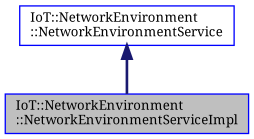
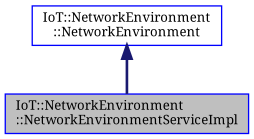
node "IoT::NetworkEnvironment ::NetworkEnvironmentService": label "IoT::NetworkEnvironment ::NetworkEnvironmentService" -> "IoT::NetworkEnvironment ::NetworkEnvironment"
